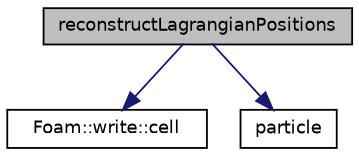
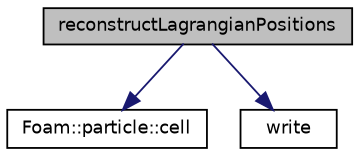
node "Foam::write::cell": label "Foam::write::cell" -> "Foam::particle::cell"
node "particle": label "particle" -> "write"
